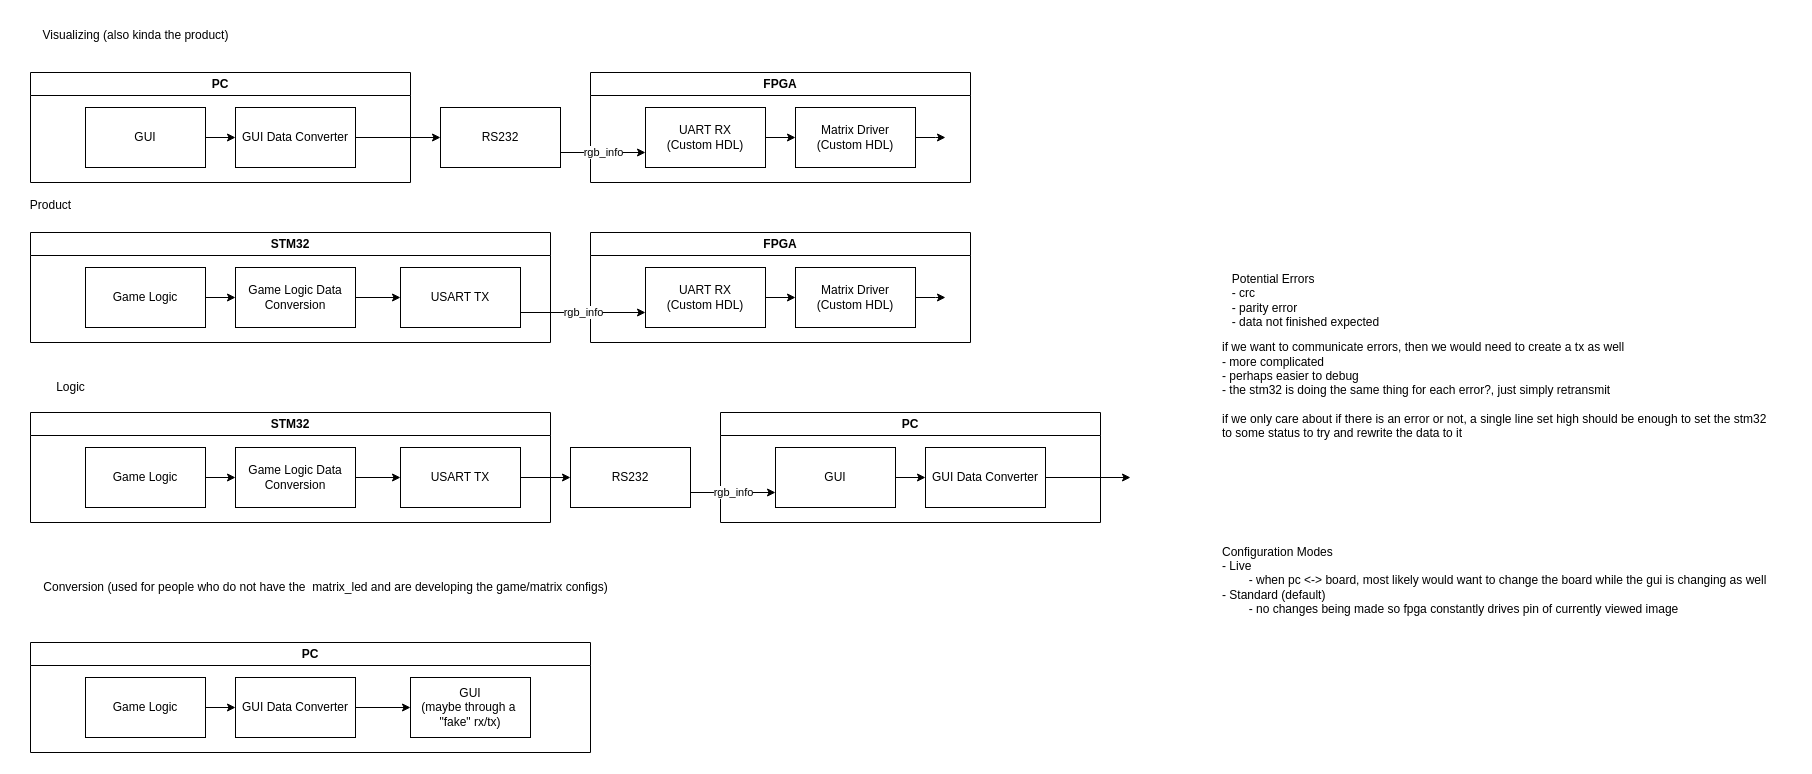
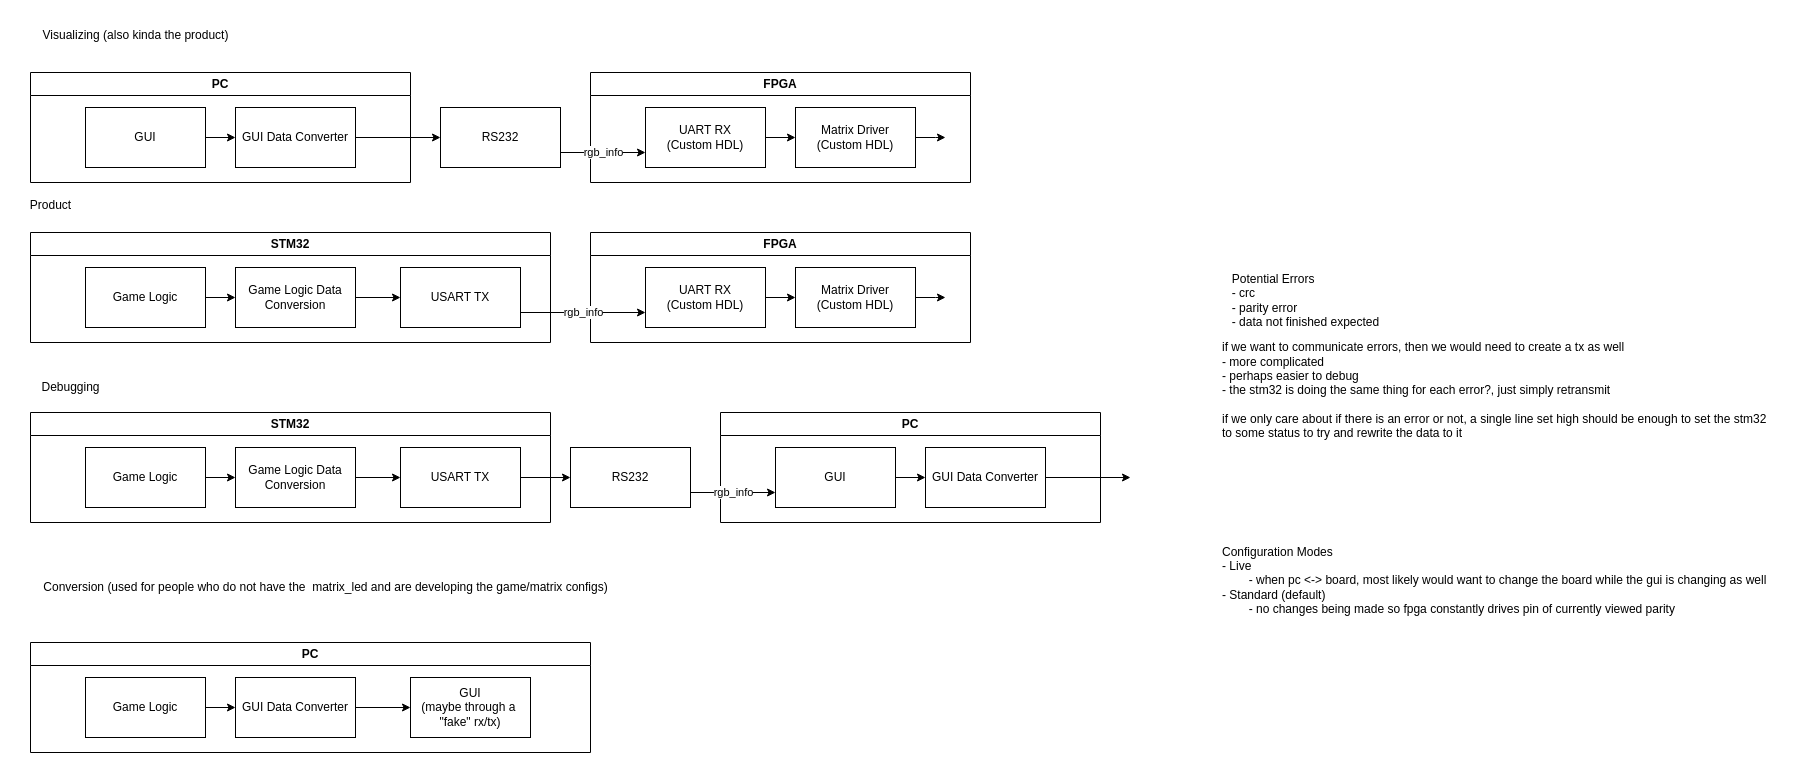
node "Logic": label "Logic" -> "Debugging"
node "Configuration Modes - Live - when pc <-> board, most likely would want to change the board while the gui is changing as well - Standard (default) - no changes being made so fpga constantly drives pin of currently viewed image": label "Configuration Modes - Live - when pc <-> board, most likely would want to change the board while the gui is changing as well - Standard (default) - no changes being made so fpga constantly drives pin of currently viewed image" -> "Configuration Modes - Live - when pc <-> board, most likely would want to change the board while the gui is changing as well - Standard (default) - no changes being made so fpga constantly drives pin of currently viewed parity"
